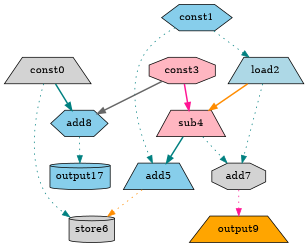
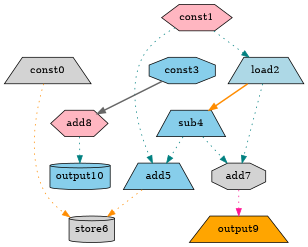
node "const1": fillcolor skyblue -> lightpink
node "const3": fillcolor lightpink -> skyblue
edge "const3" -> "sub4": removed
edge "const0" -> "add8": removed
node "add8": fillcolor skyblue -> lightpink
node "sub4": fillcolor lightpink -> skyblue
edge "sub4" -> "add5": style bold -> dotted
edge "const0" -> "store6": color teal -> darkorange
node "output17": label "output17" -> "output10"
